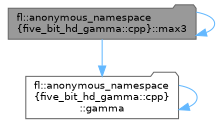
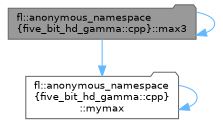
node "fl::anonymous_namespace {five_bit_hd_gamma::cpp} ::gamma": label "fl::anonymous_namespace {five_bit_hd_gamma::cpp} ::gamma" -> "fl::anonymous_namespace {five_bit_hd_gamma::cpp} ::mymax"
